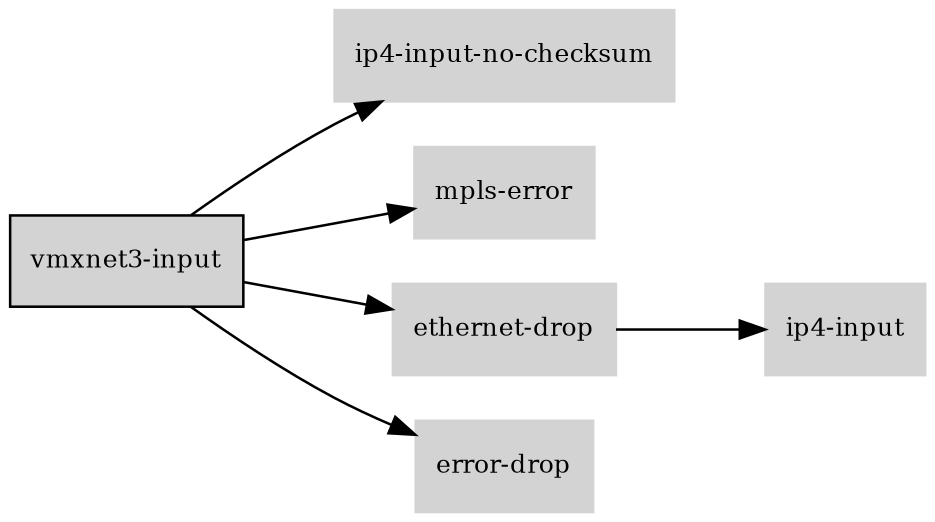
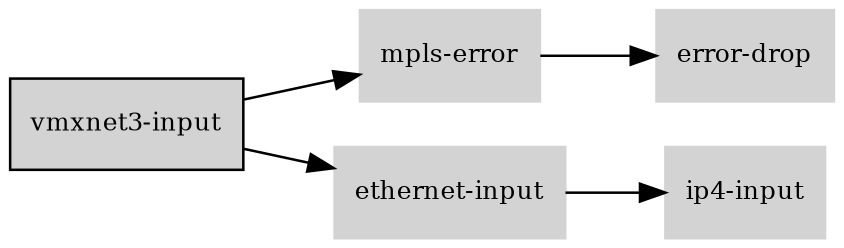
node "ip4-input-no-checksum": removed
node "ethernet-drop": label "ethernet-drop" -> "ethernet-input"
edge "vmxnet3-input" -> "error-drop": now "mpls-error" -> "error-drop"
